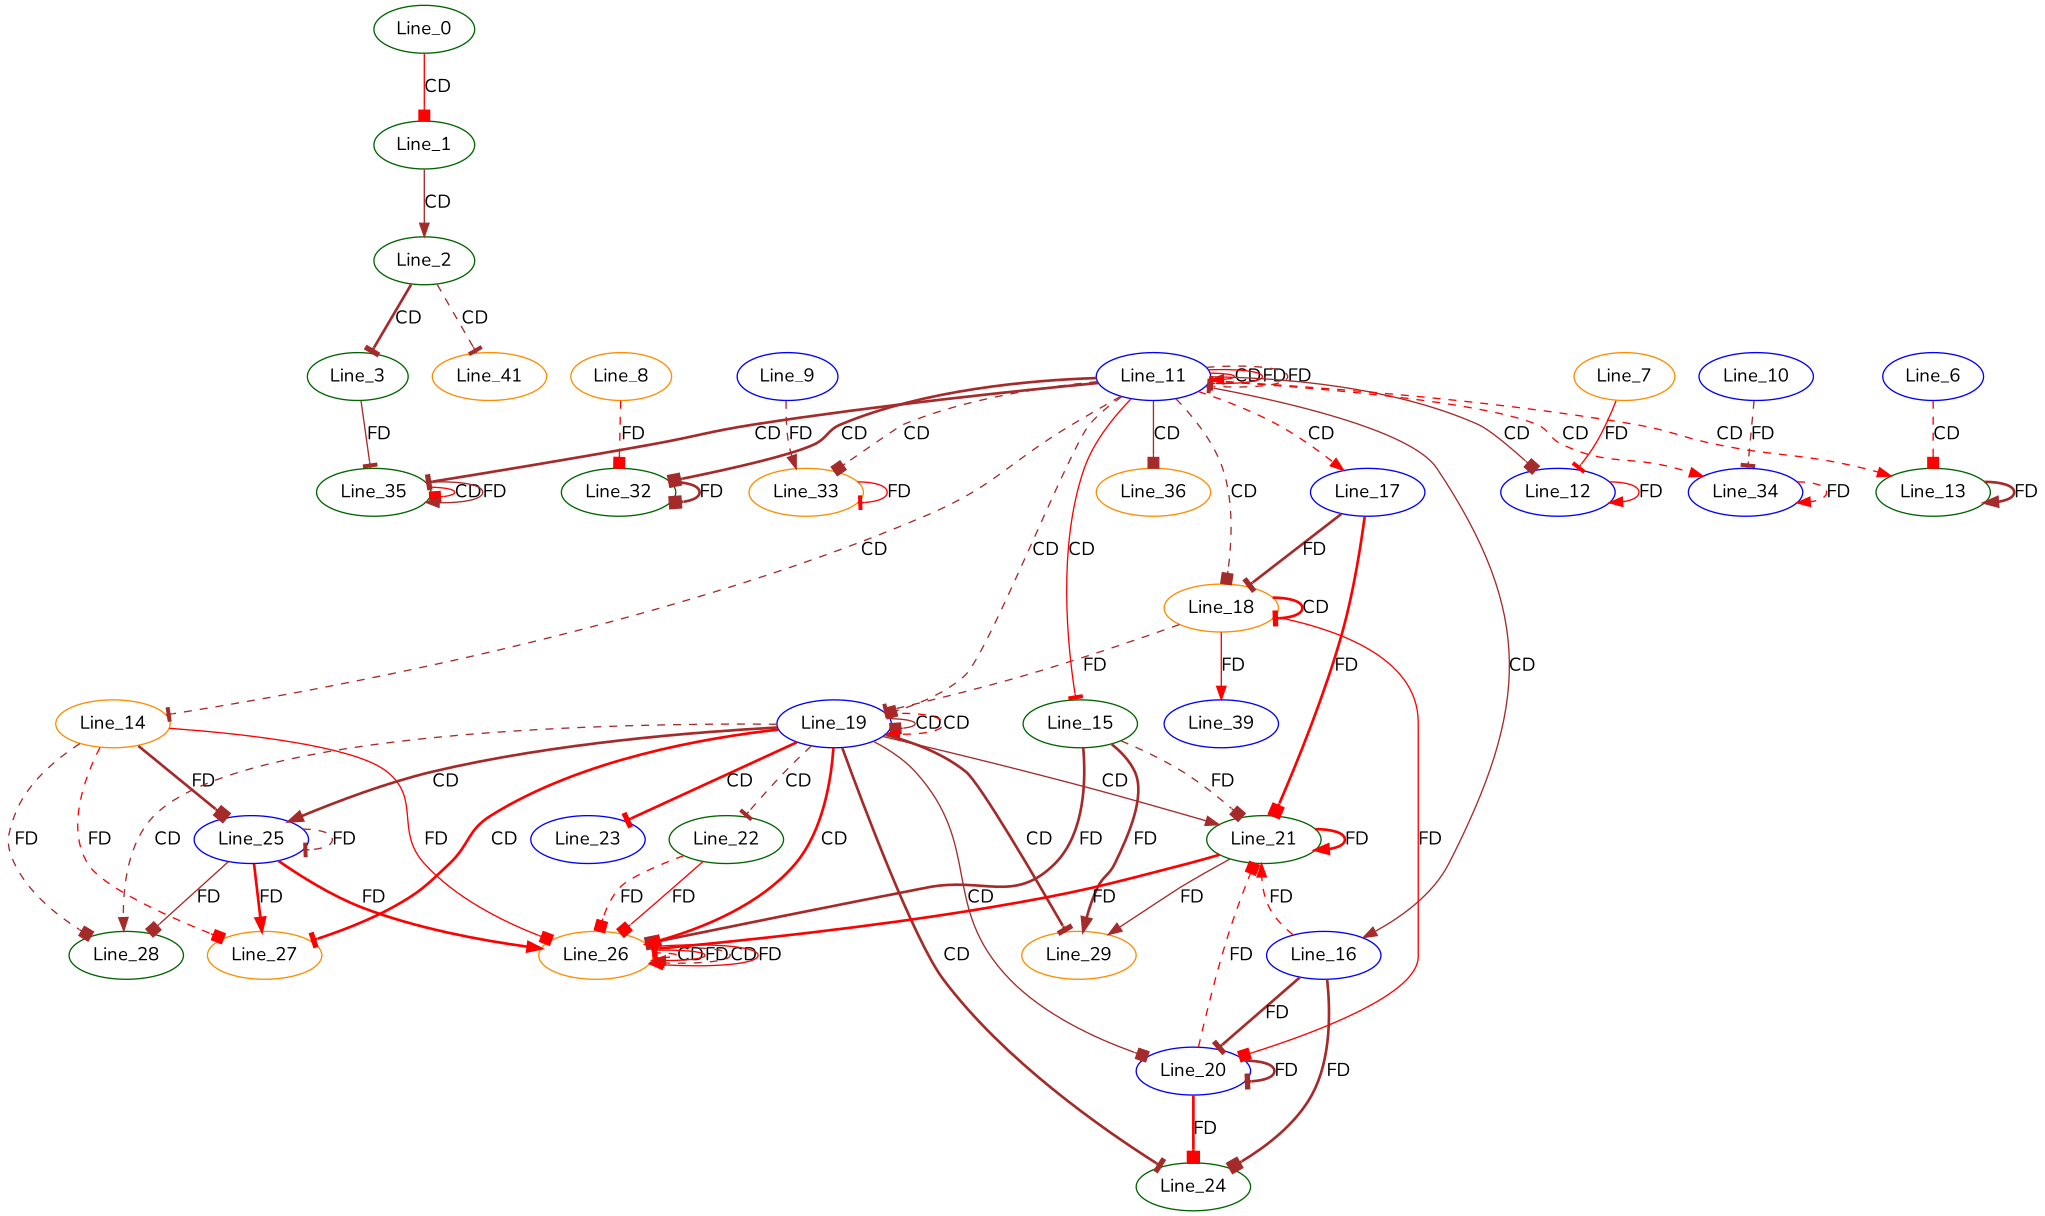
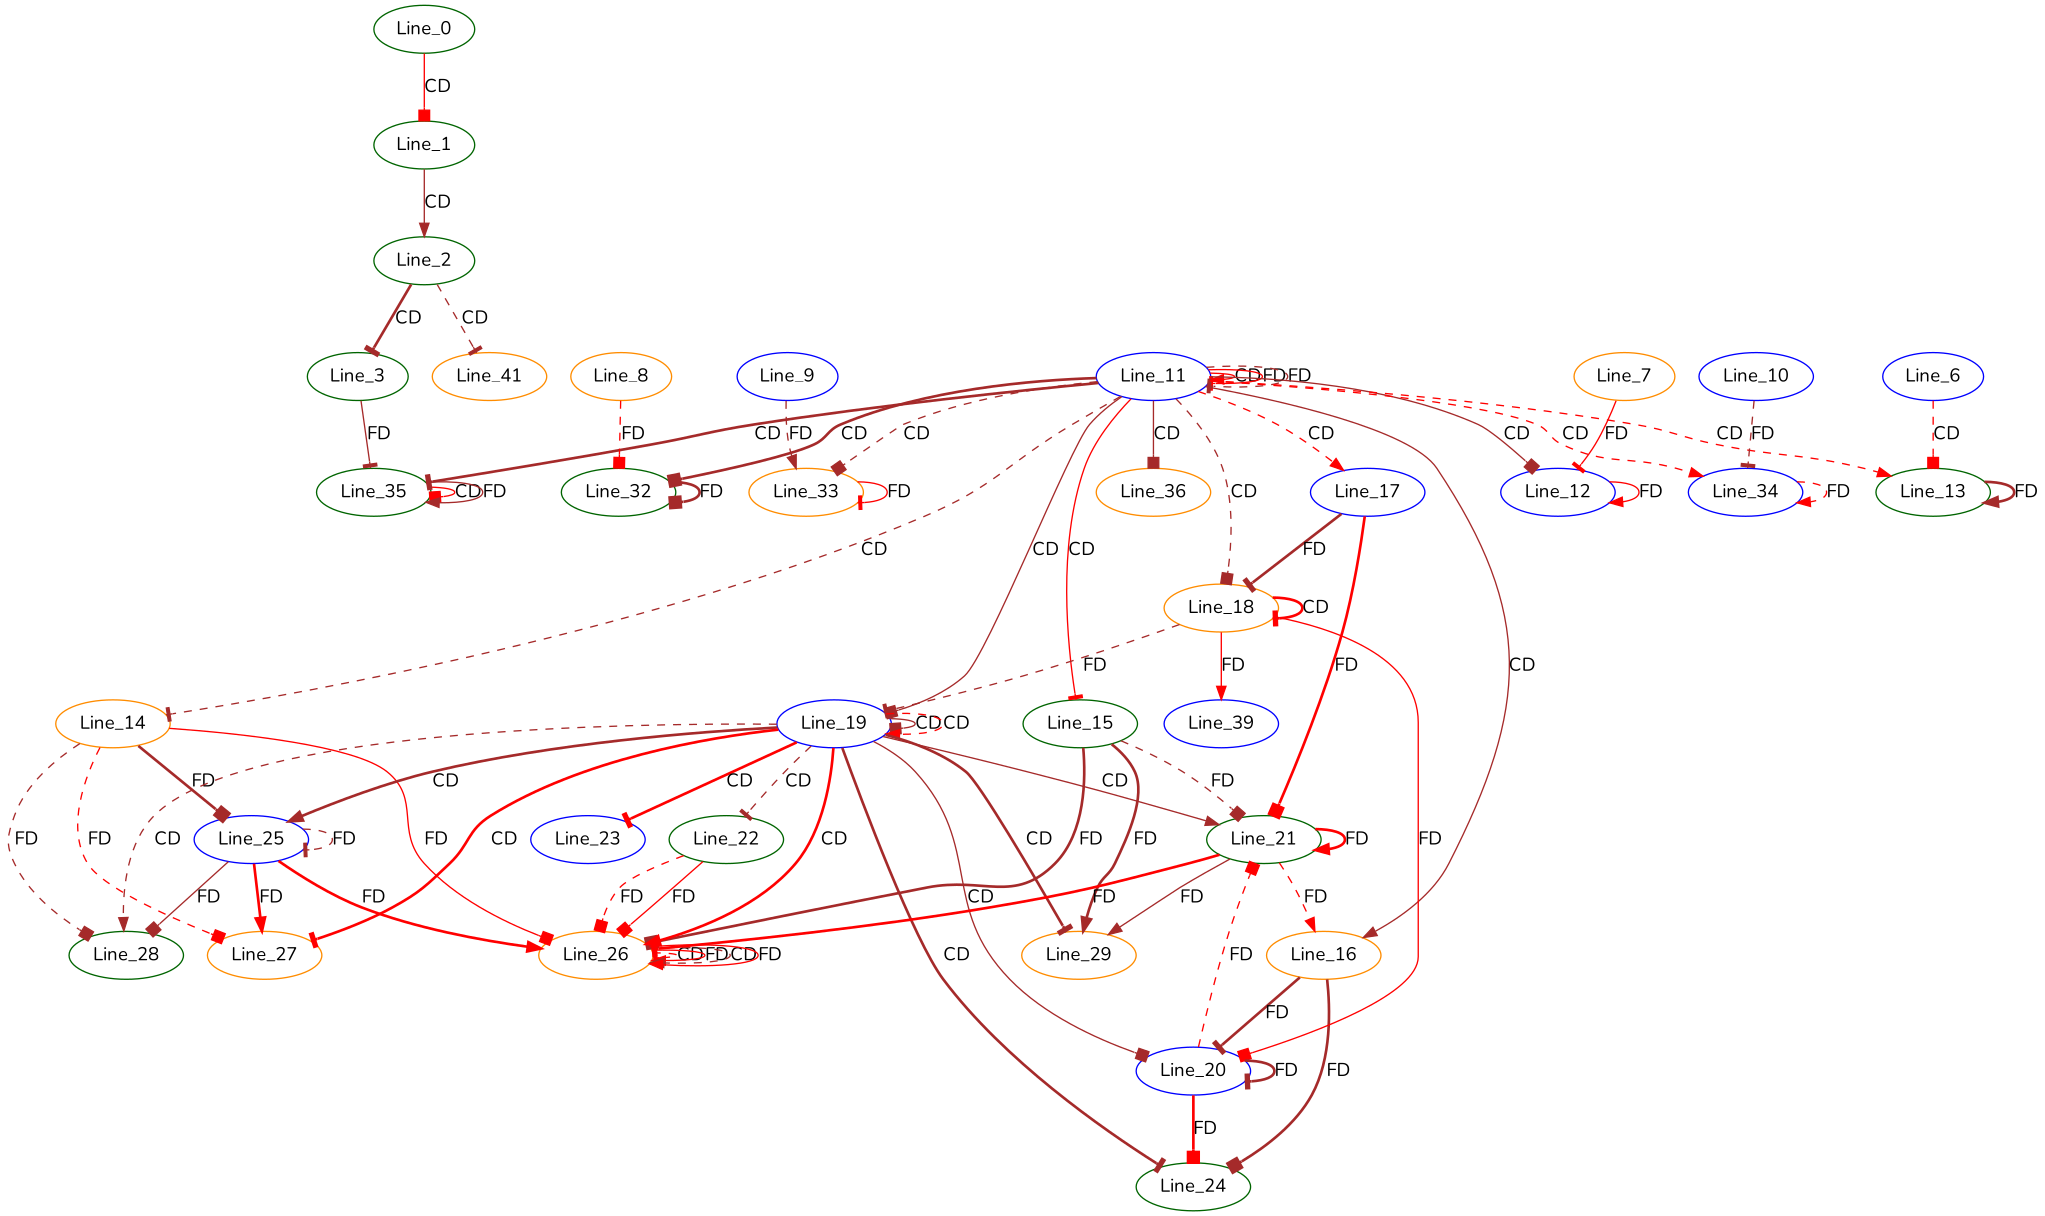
edge "Line_11" -> "Line_19": style dashed -> solid
edge "Line_16" -> "Line_21": reversed
node "Line_16": color blue -> darkorange
